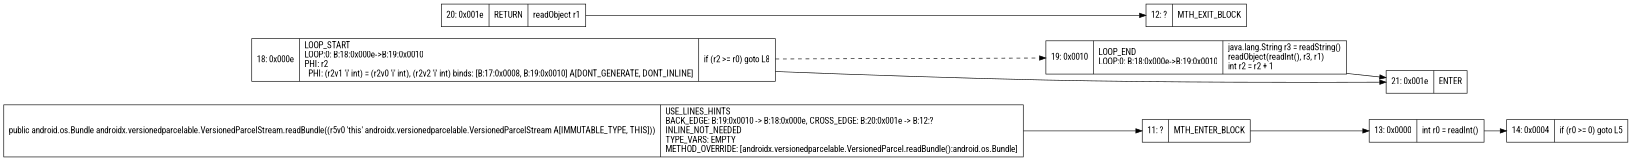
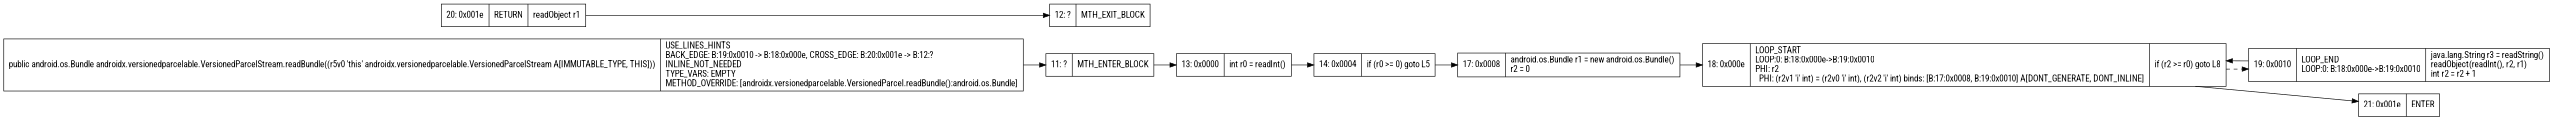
node "19: 0x0010": text "readObject(readInt(), r3, r1)" -> "readObject(readInt(), r2, r1)"
node "17: 0x0008": added
edge "19: 0x0010" -> "21: 0x001e": now "19: 0x0010" -> "18: 0x000e"
